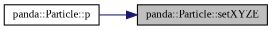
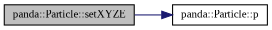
edge "panda::Particle::p" -> "panda::Particle::setXYZE": reversed
